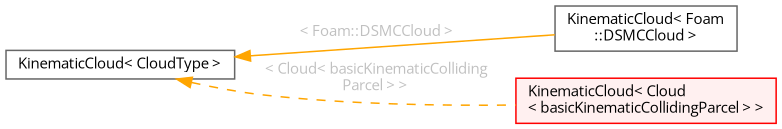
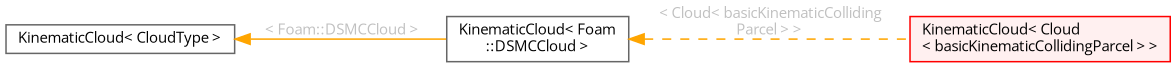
edge "KinematicCloud< Cloud < basicKinematicCollidingParcel > >" -> "KinematicCloud< CloudType >": now "KinematicCloud< Cloud < basicKinematicCollidingParcel > >" -> "KinematicCloud< Foam ::DSMCCloud >"
